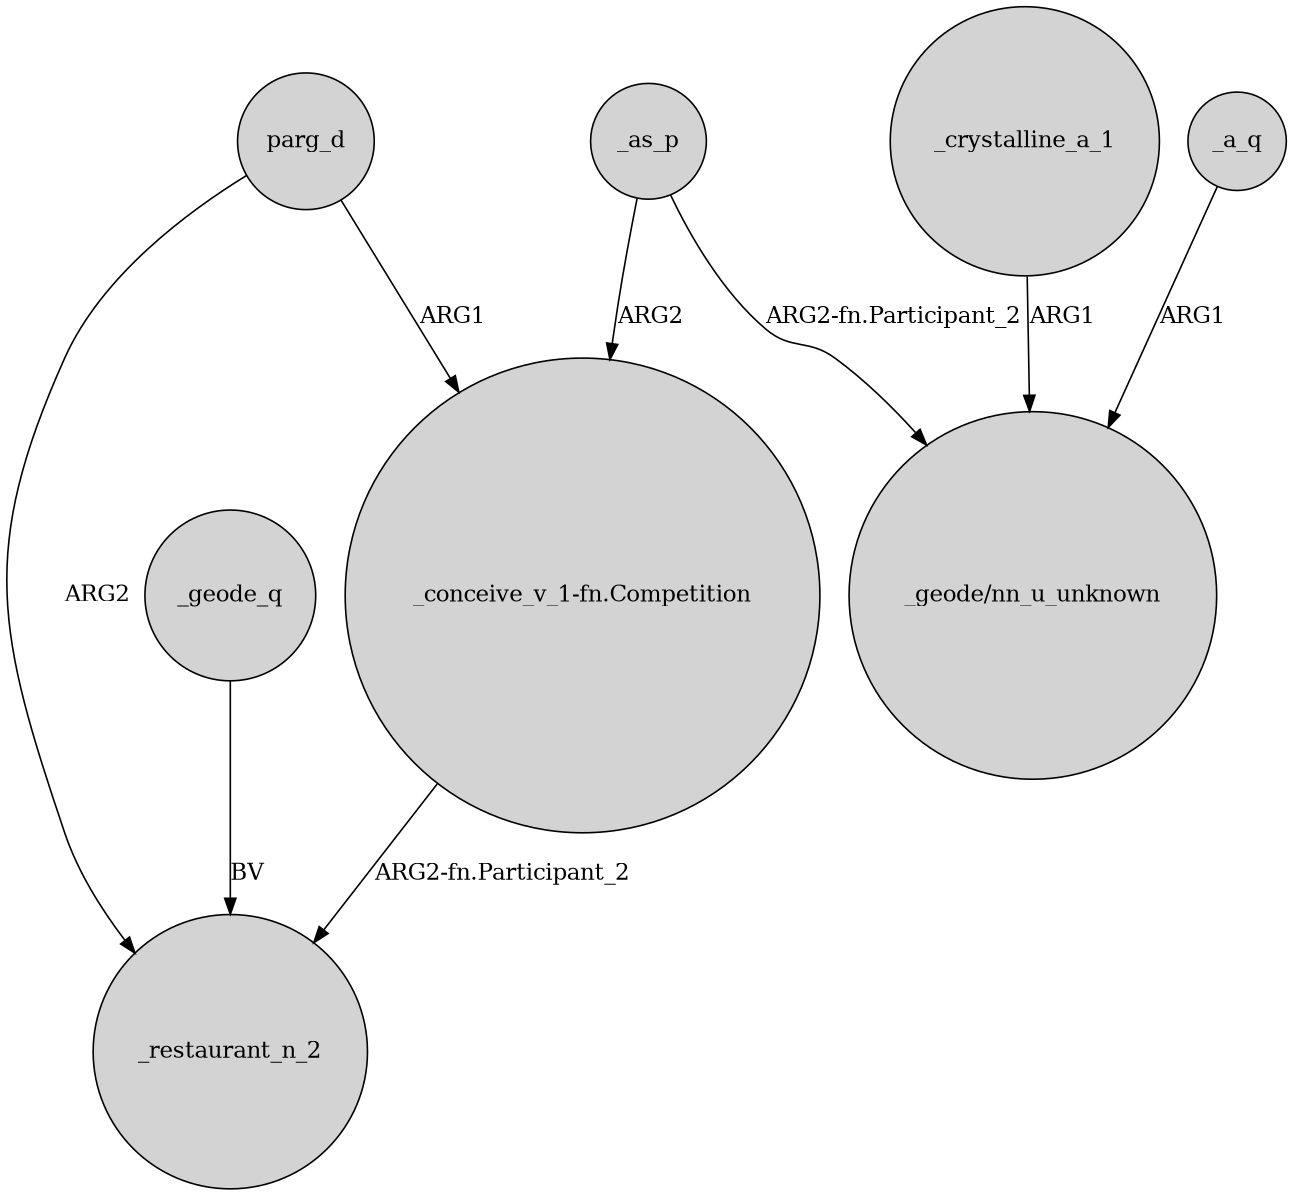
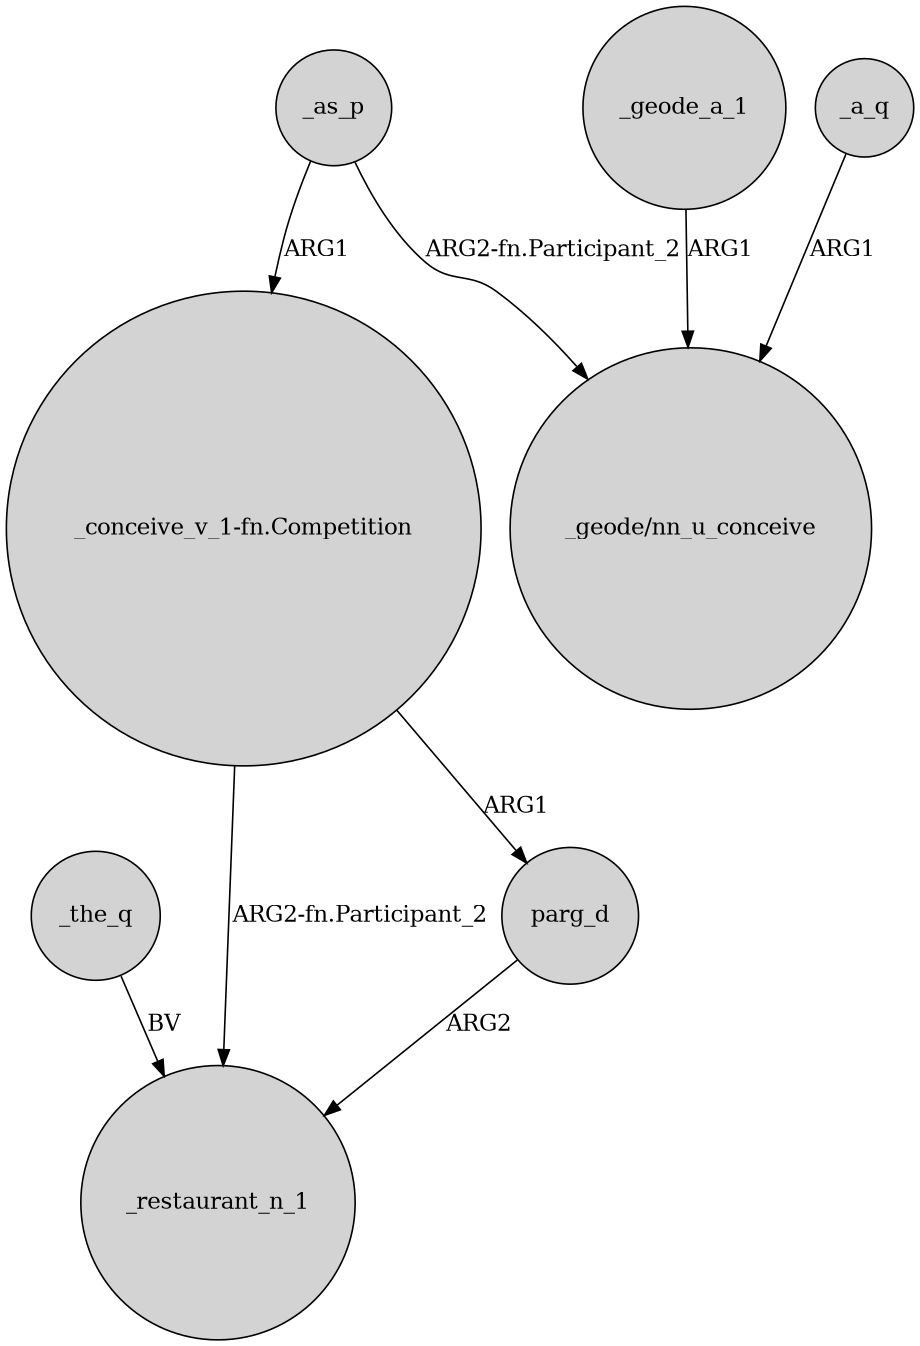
node "_crystalline_a_1": label "_crystalline_a_1" -> "_geode_a_1"
edge "parg_d" -> "_conceive_v_1-fn.Competition": reversed
edge "_as_p" -> "_conceive_v_1-fn.Competition": label "ARG2" -> "ARG1"
node "_geode_q": label "_geode_q" -> "_the_q"
node "_geode/nn_u_unknown": label "_geode/nn_u_unknown" -> "_geode/nn_u_conceive"
node "_restaurant_n_2": label "_restaurant_n_2" -> "_restaurant_n_1"
